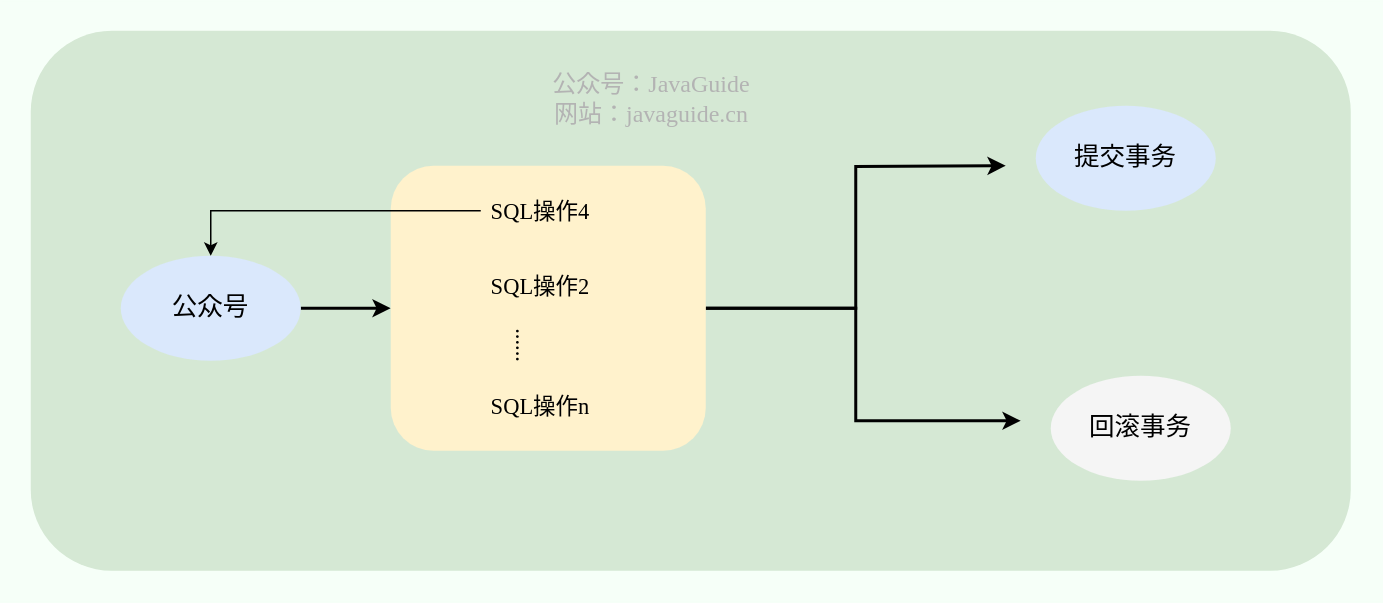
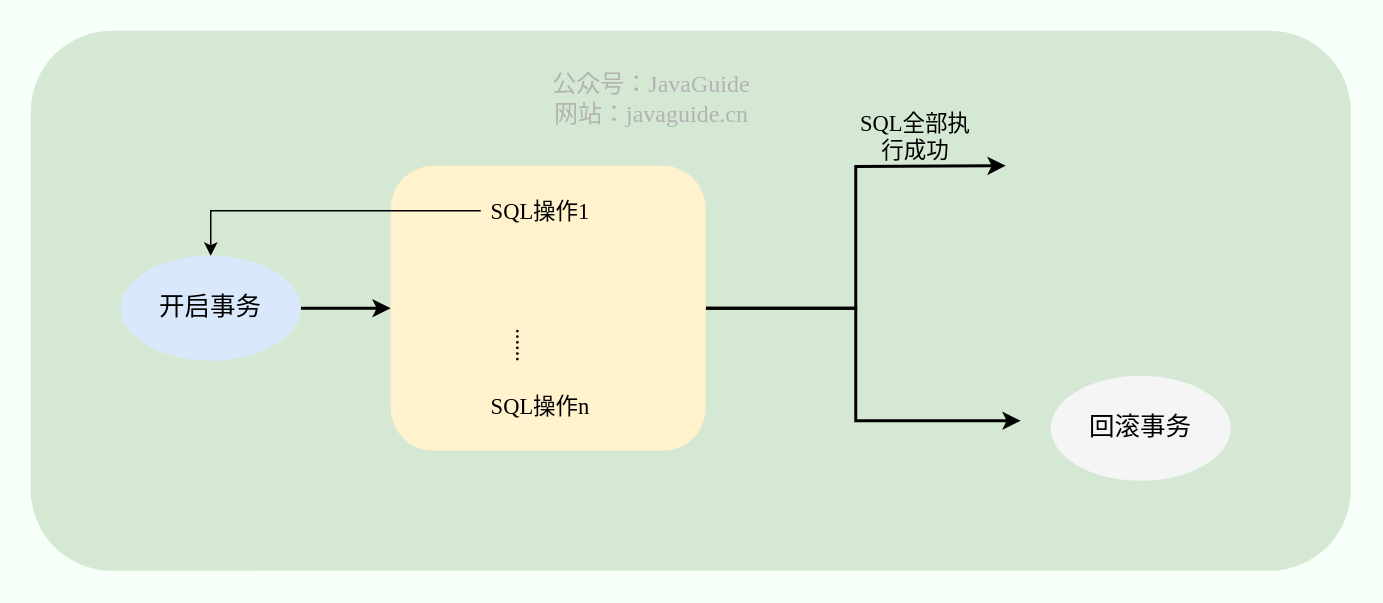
node "SQL全部执行成功": added
node "提交事务": removed
node "SQL操作4": label "SQL操作4" -> "SQL操作1"
node "SQL操作2": removed
node "公众号": label "公众号" -> "开启事务"
